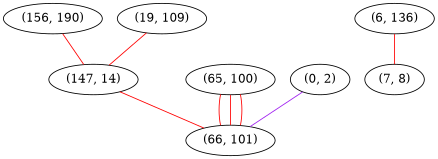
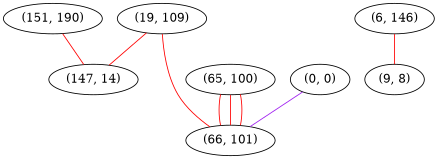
node "(156, 190)": label "(156, 190)" -> "(151, 190)"
node "(6, 136)": label "(6, 136)" -> "(6, 146)"
node "(0, 2)": label "(0, 2)" -> "(0, 0)"
node "(7, 8)": label "(7, 8)" -> "(9, 8)"
edge "(147, 14)" -- "(66, 101)": now "(19, 109)" -- "(66, 101)"
